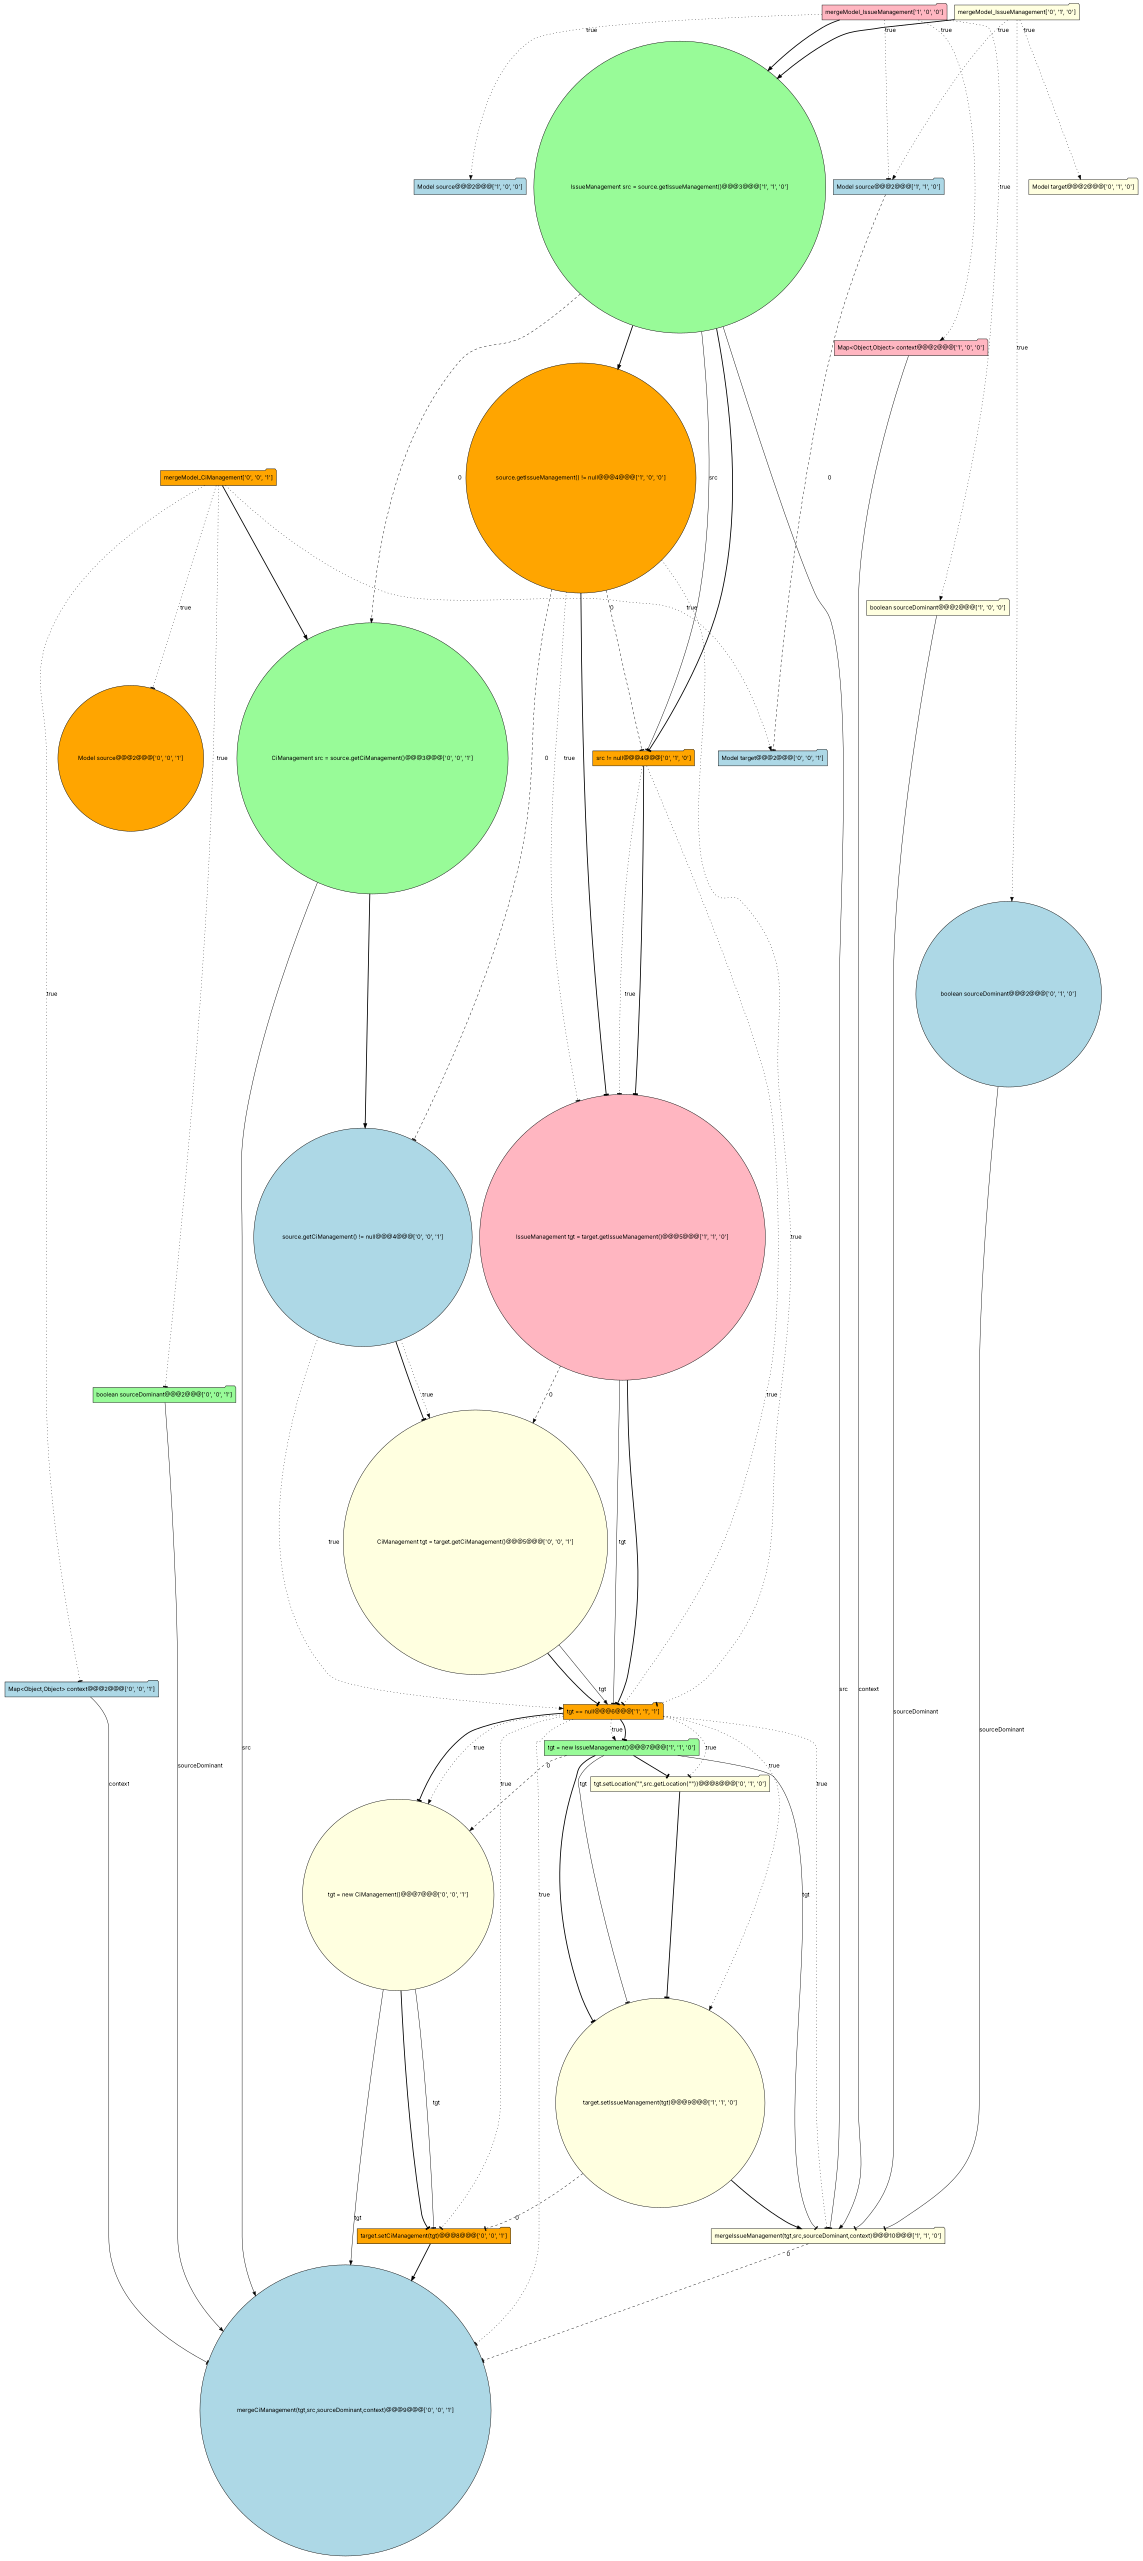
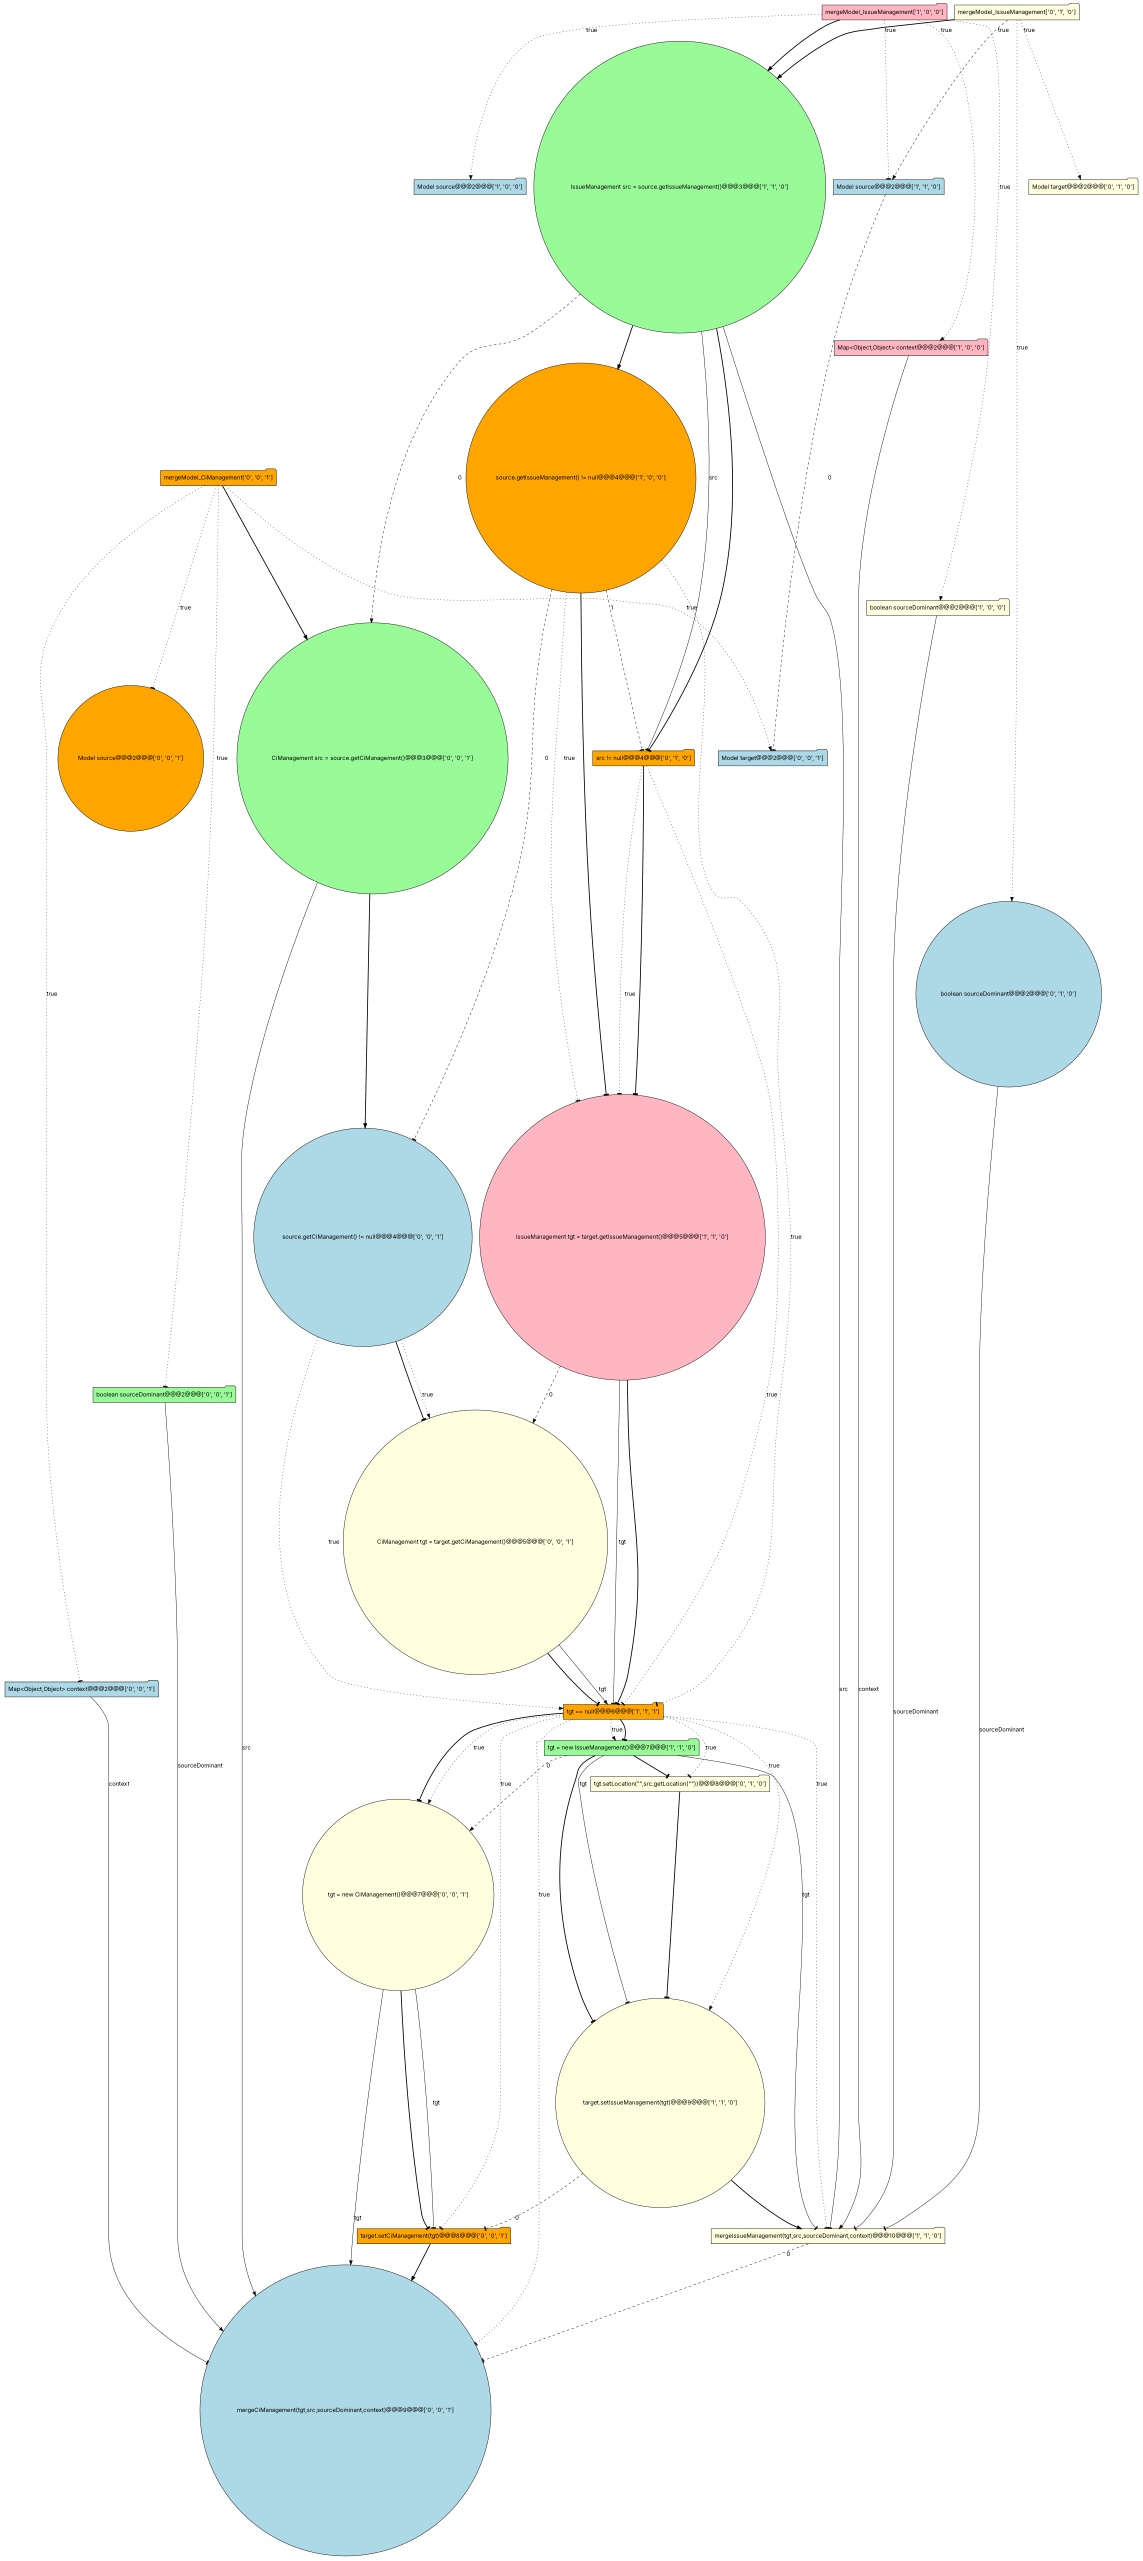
edge "mergeModel_IssueManagement['0', '1', '0']" -> "Model source@@@2@@@['1', '1', '0']": style dotted -> dashed
edge "source.getIssueManagement() != null@@@4@@@['1', '0', '0']" -> "src != null@@@4@@@['0', '1', '0']": label "0" -> "1"
